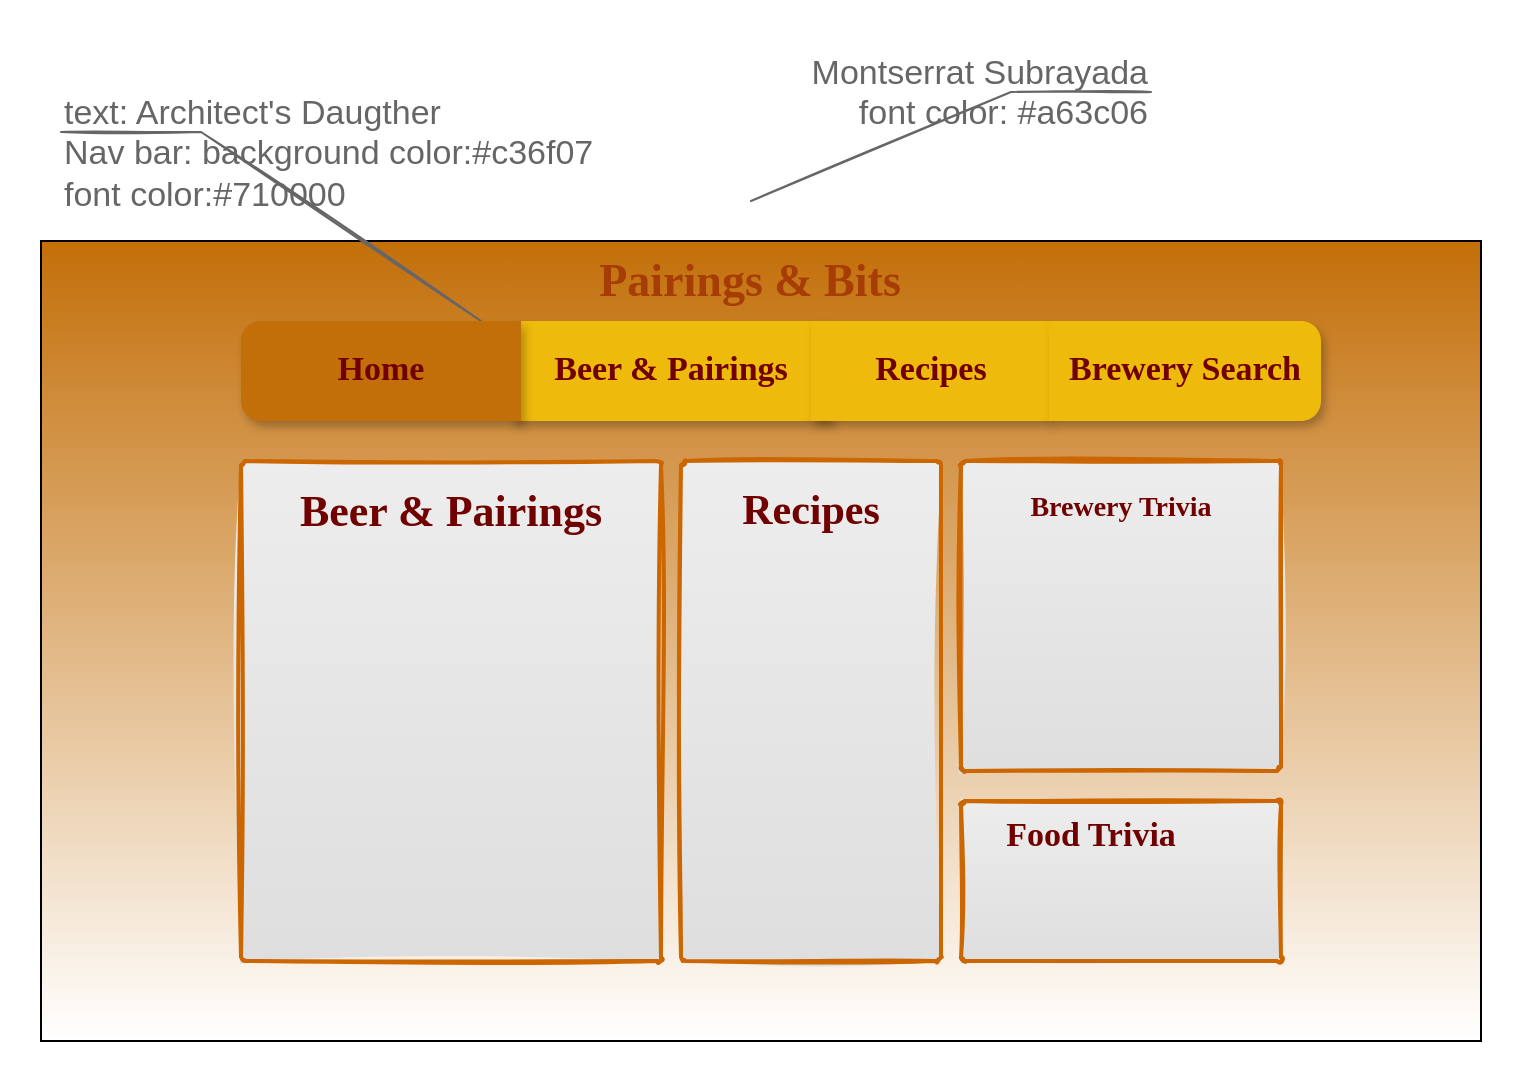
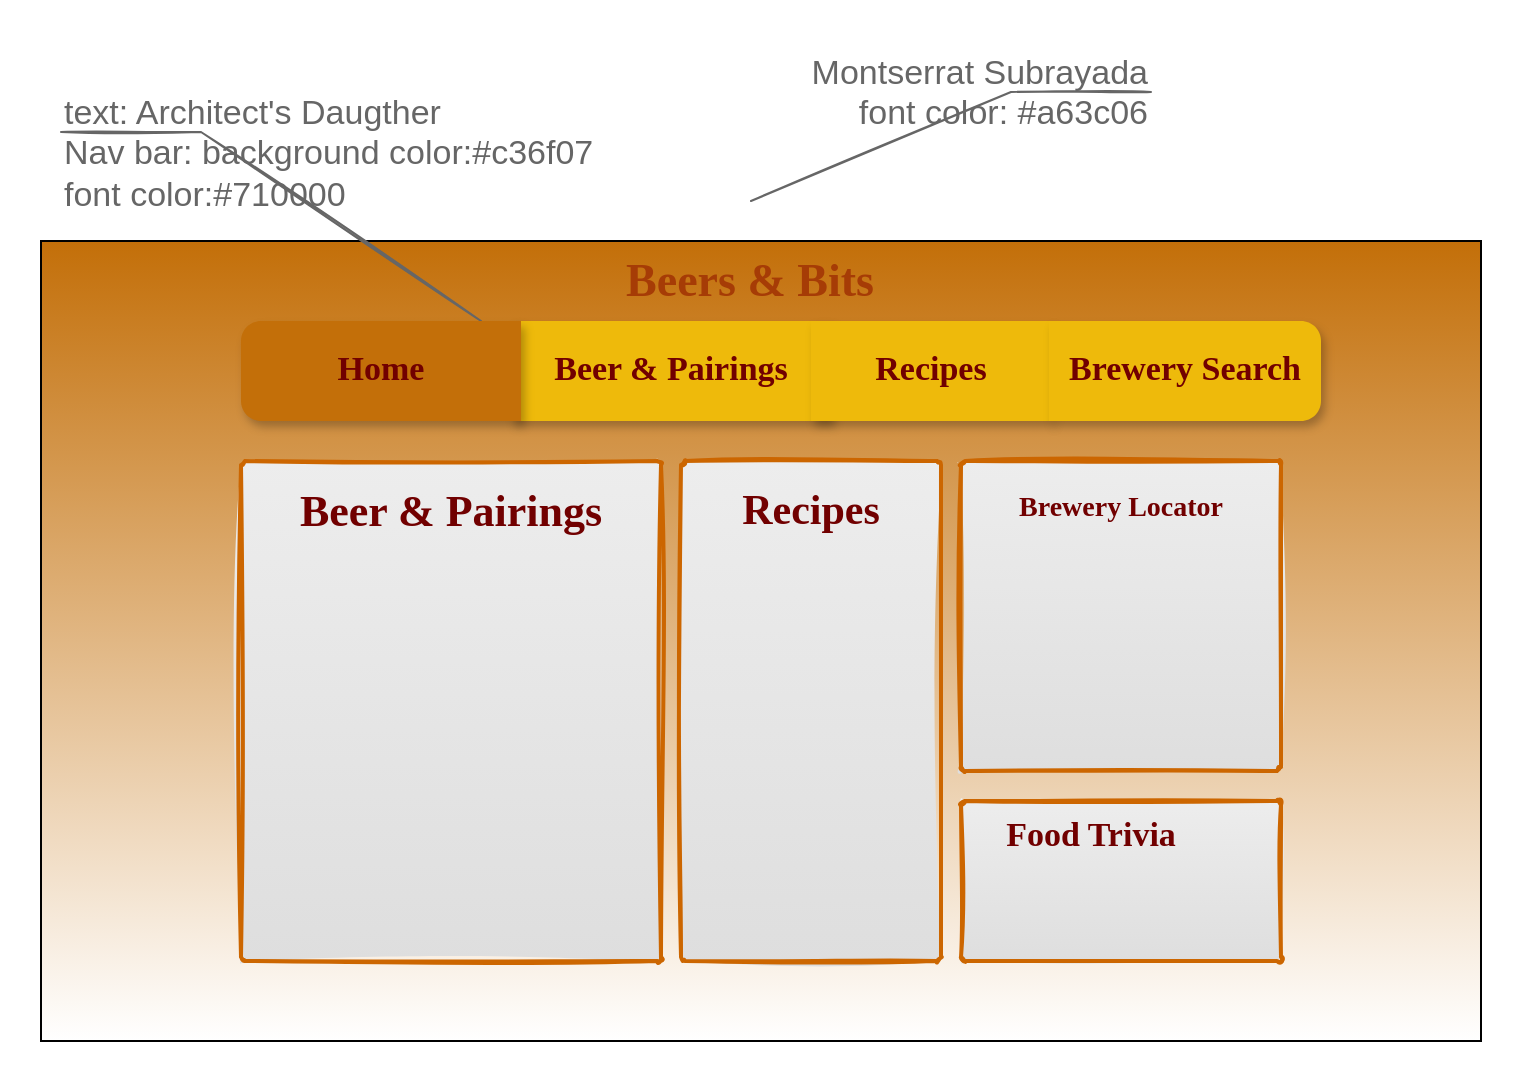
node "Pairings & Bits": label "Pairings & Bits" -> "Beers & Bits"
node "Brewery Trivia": label "Brewery Trivia" -> "Brewery Locator"
